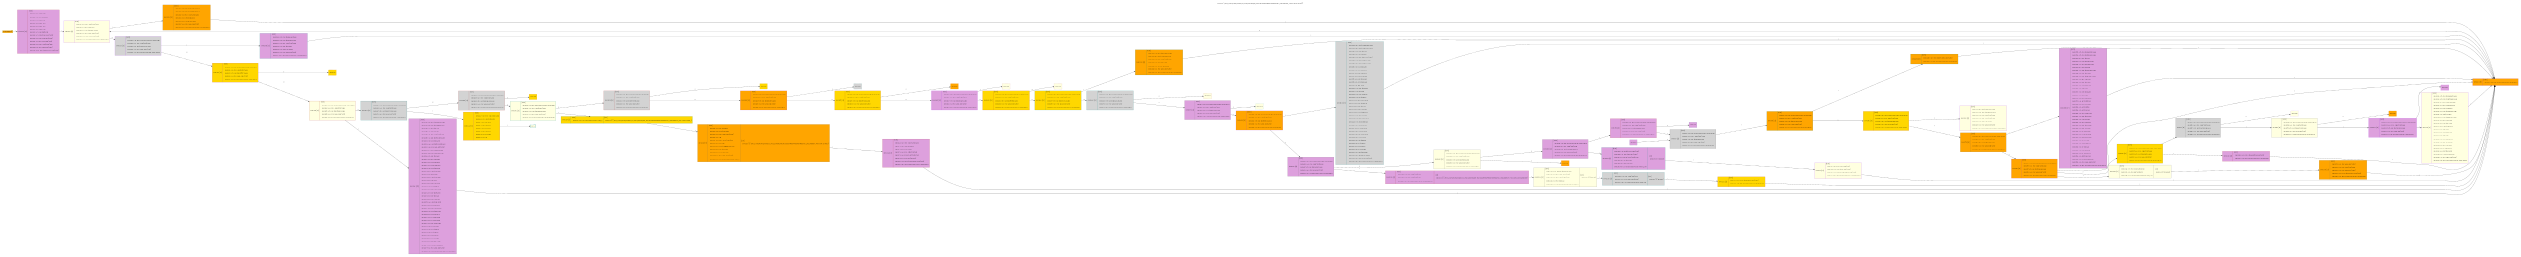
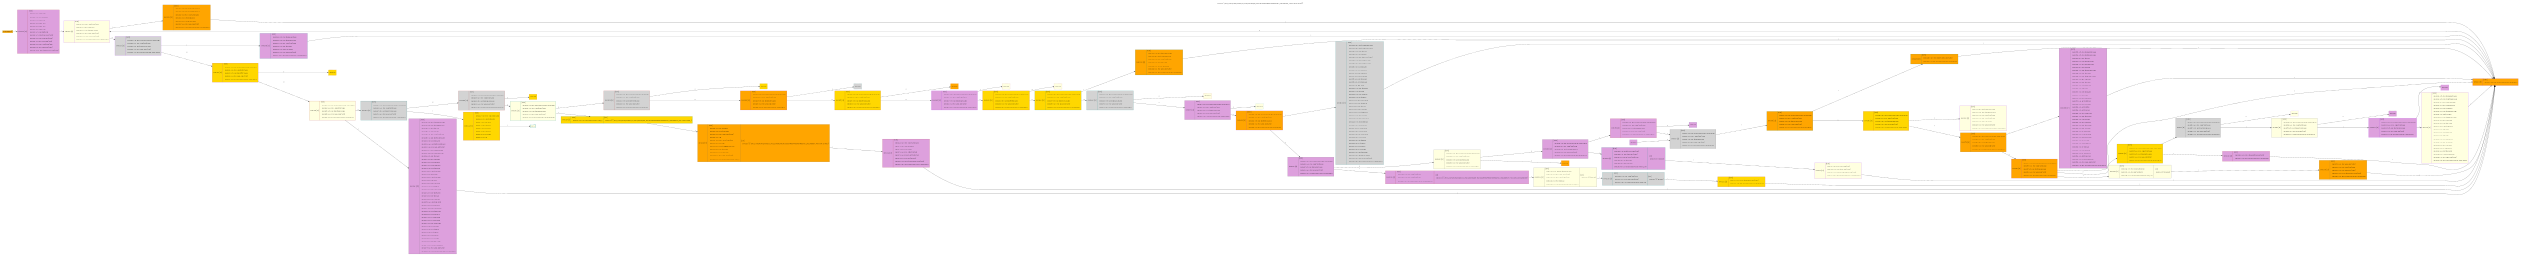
node "0x4023ec": fillcolor orange -> plum
